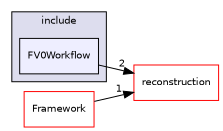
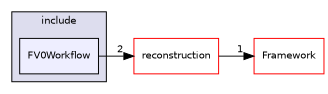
edge "Framework" -> "reconstruction": reversed
